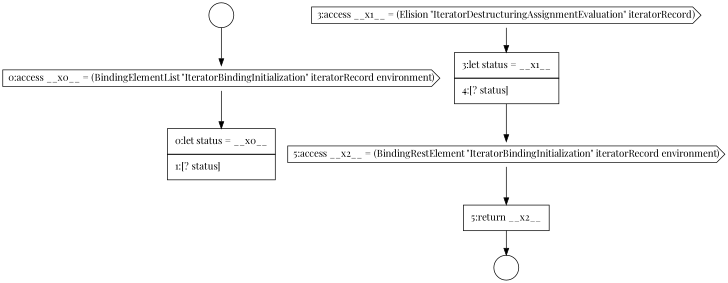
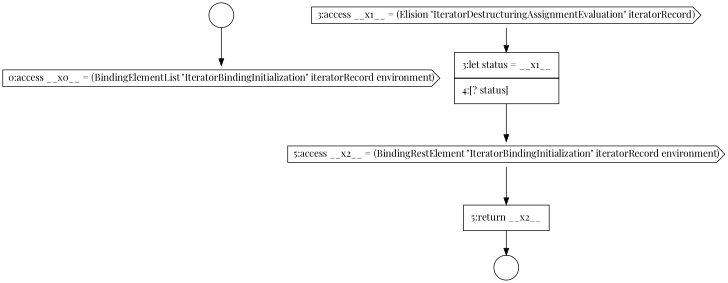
node "0:let status = __x0__": removed
